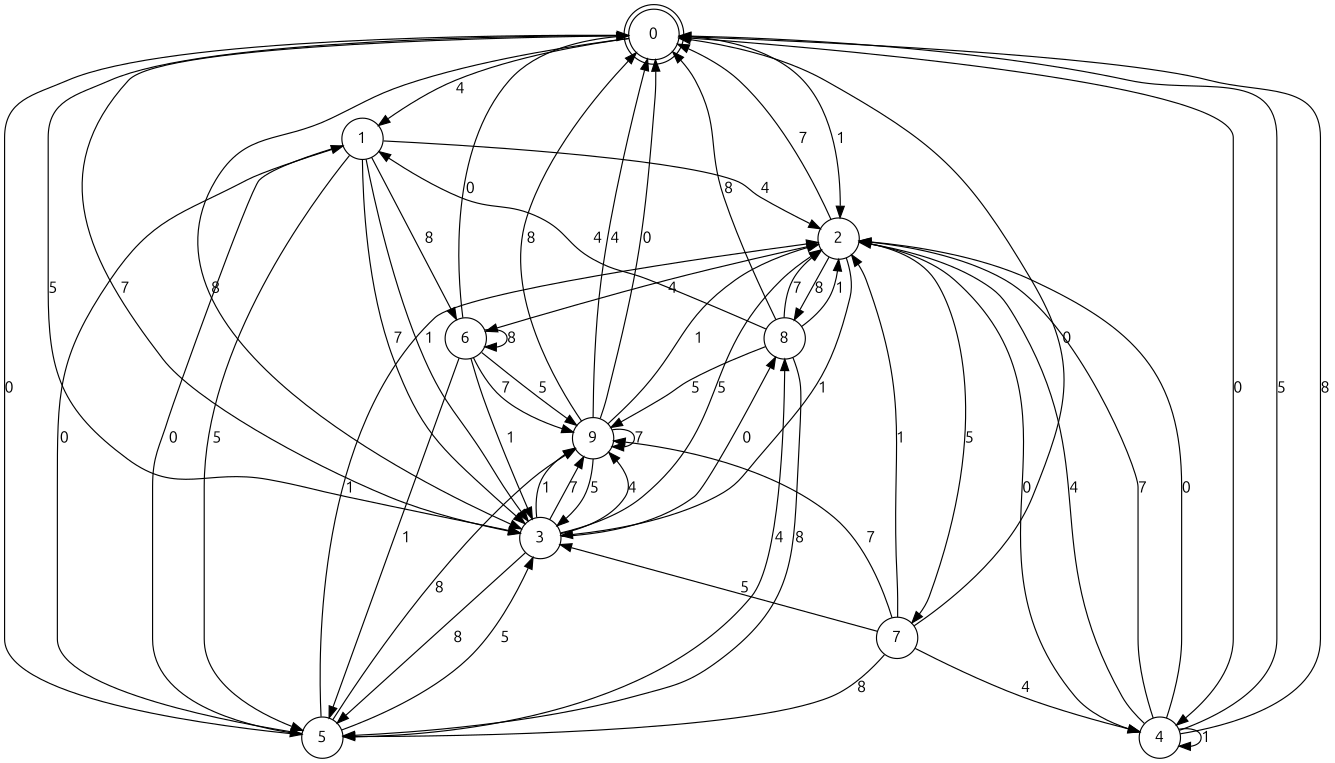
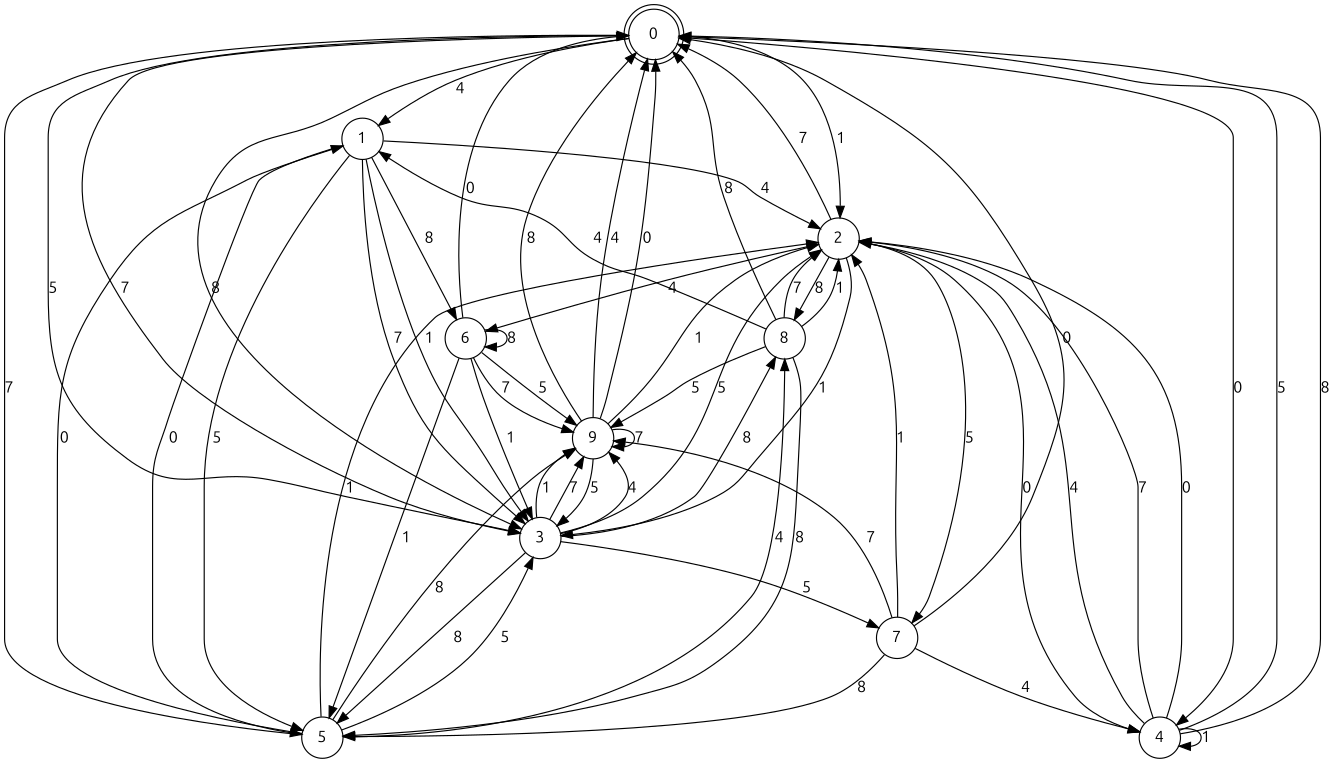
edge "5" -> "0": label "0" -> "7"
edge "3" -> "8": label "0" -> "8"
edge "7" -> "3": reversed
